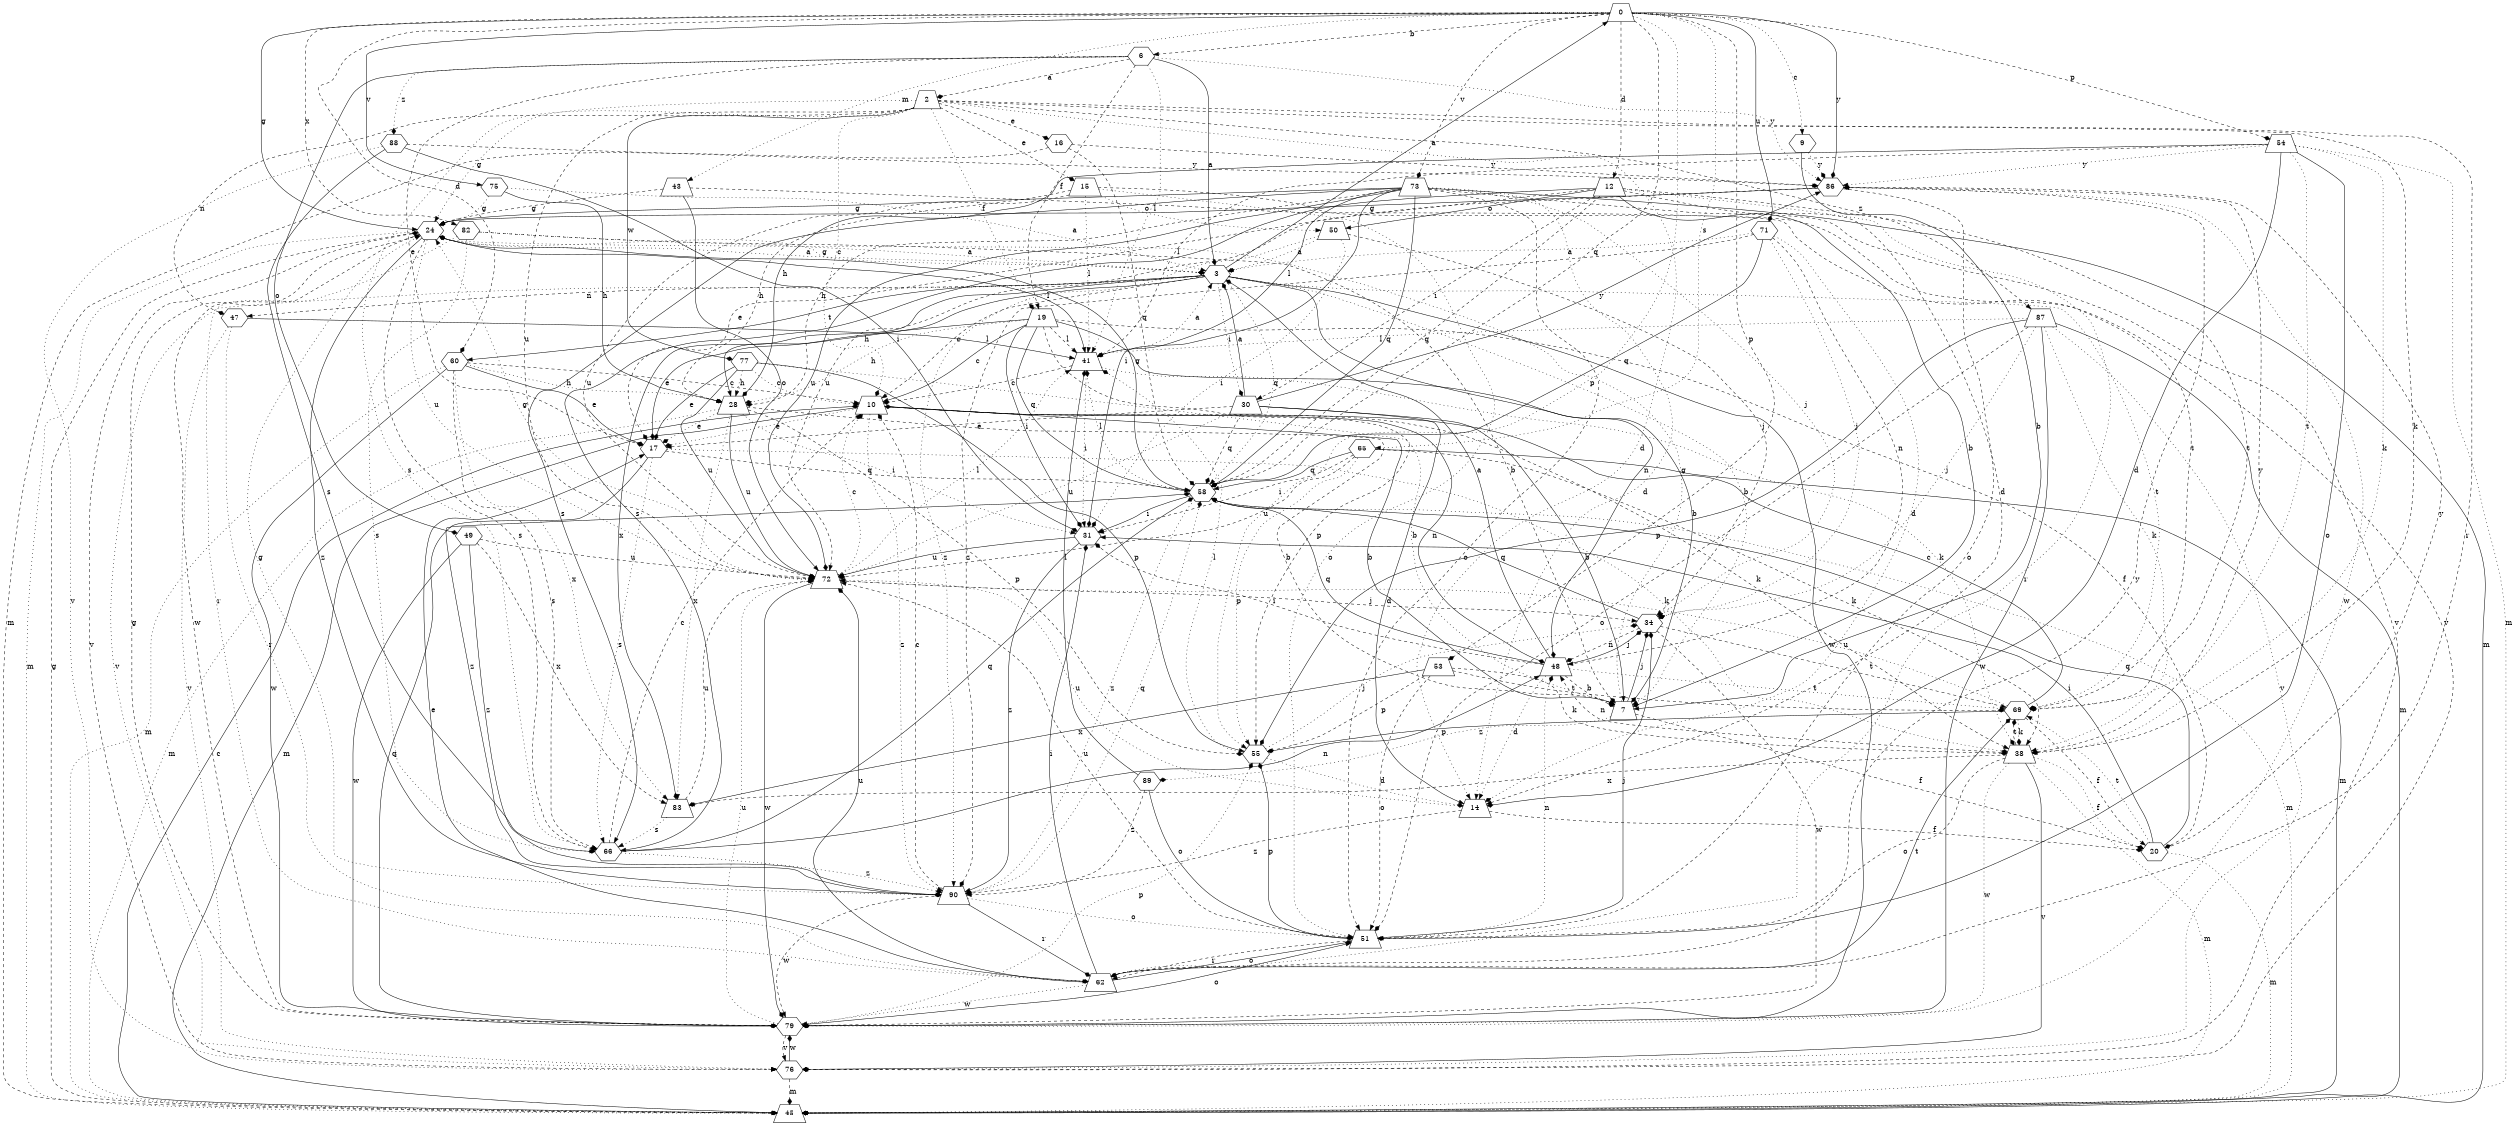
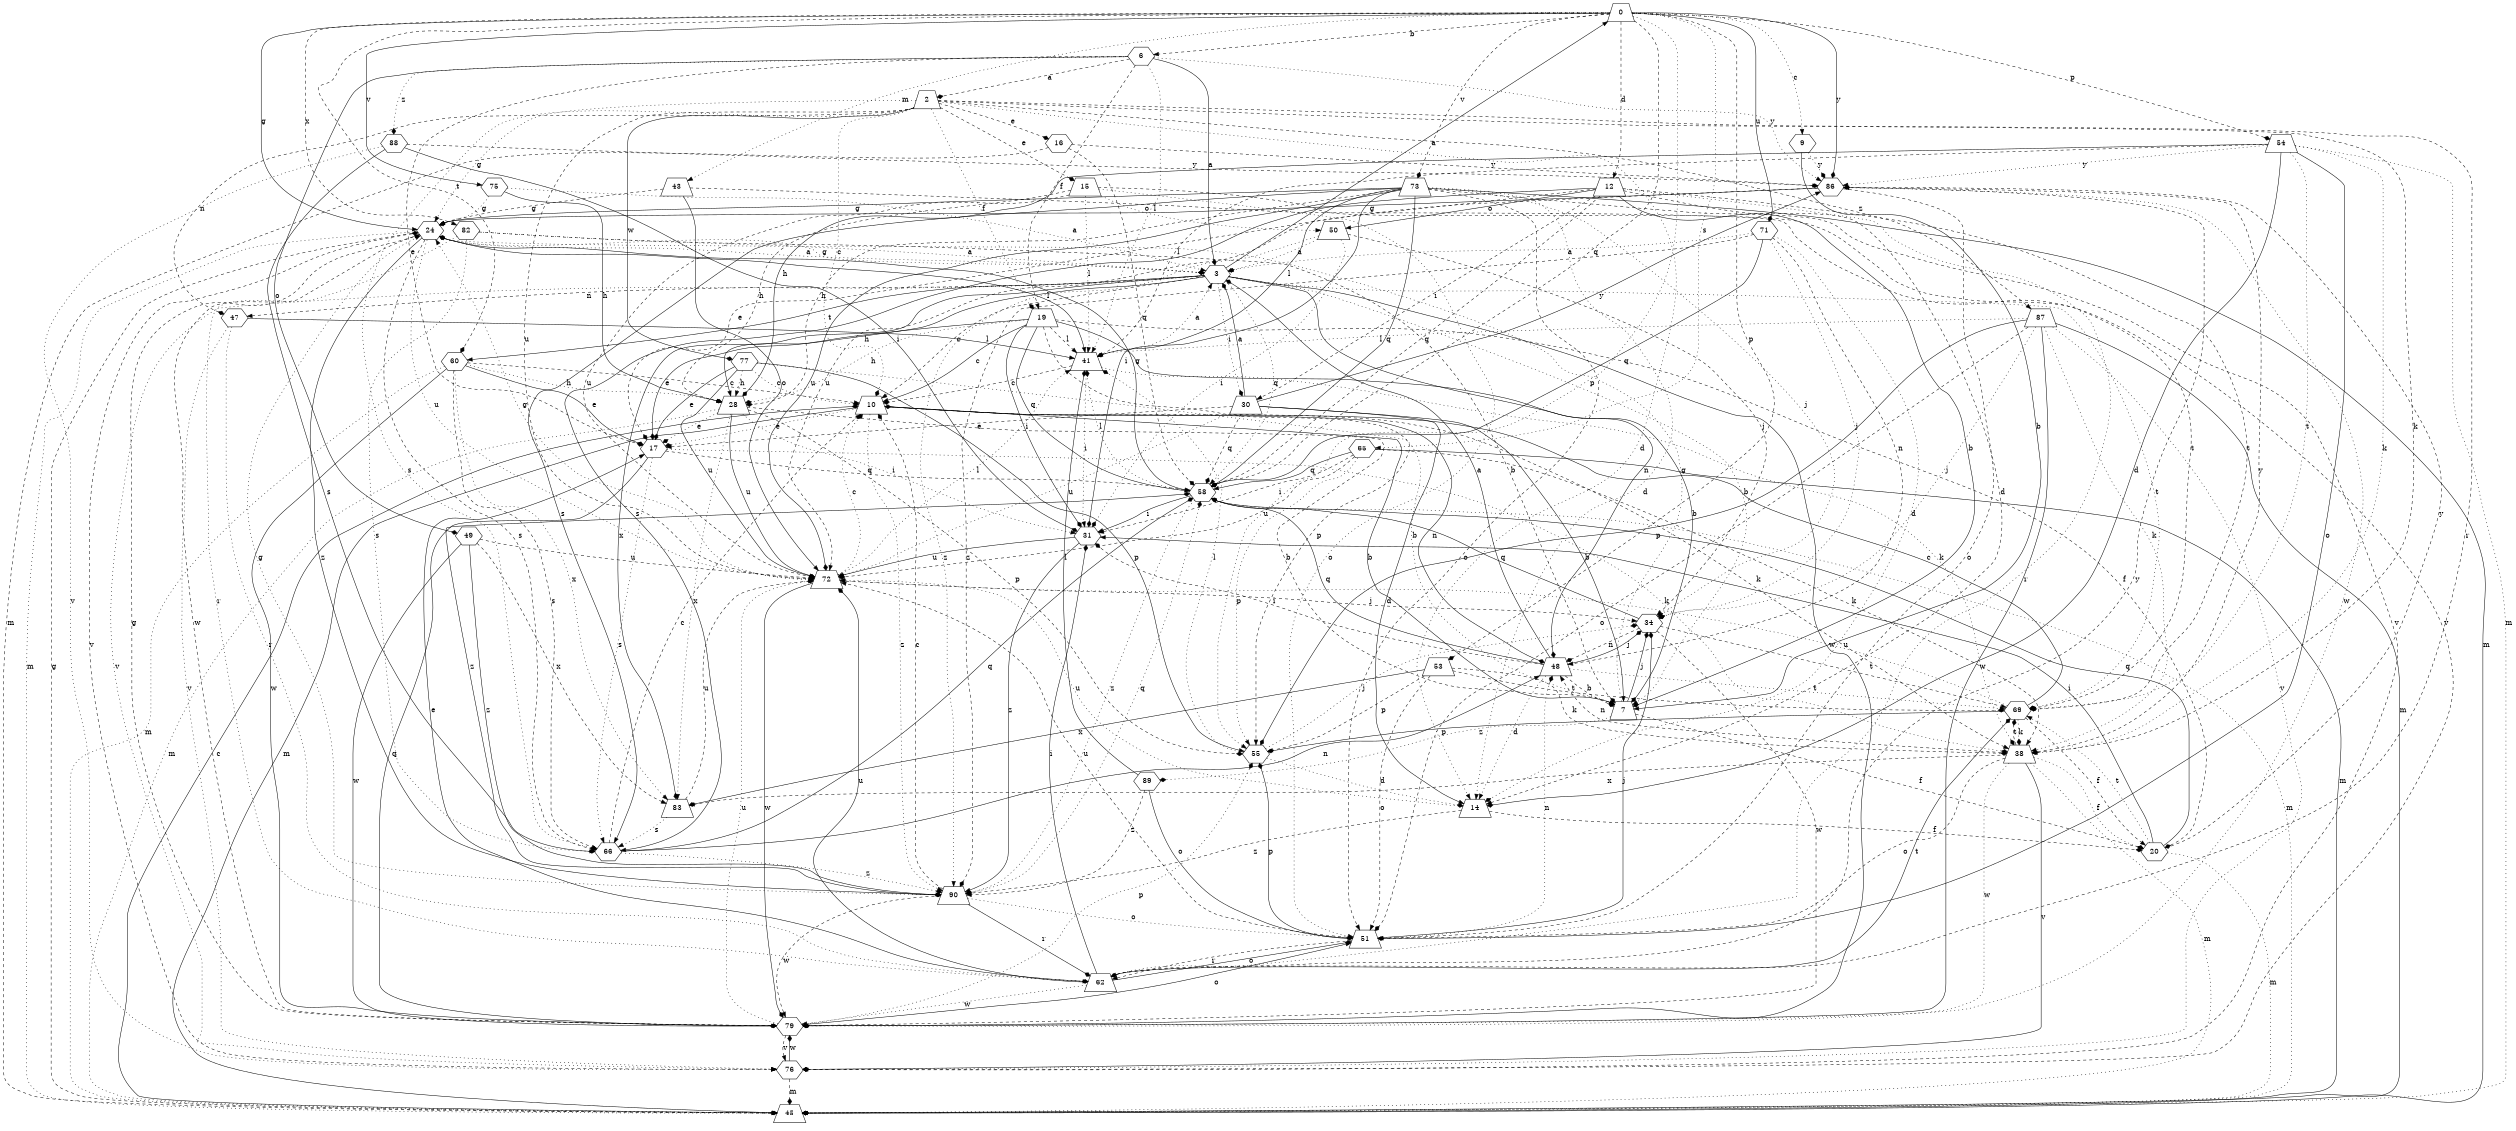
edge "0" -> "60": label "d" -> "t"
